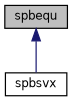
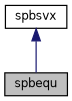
edge "spbsvx" -> "spbequ": reversed
